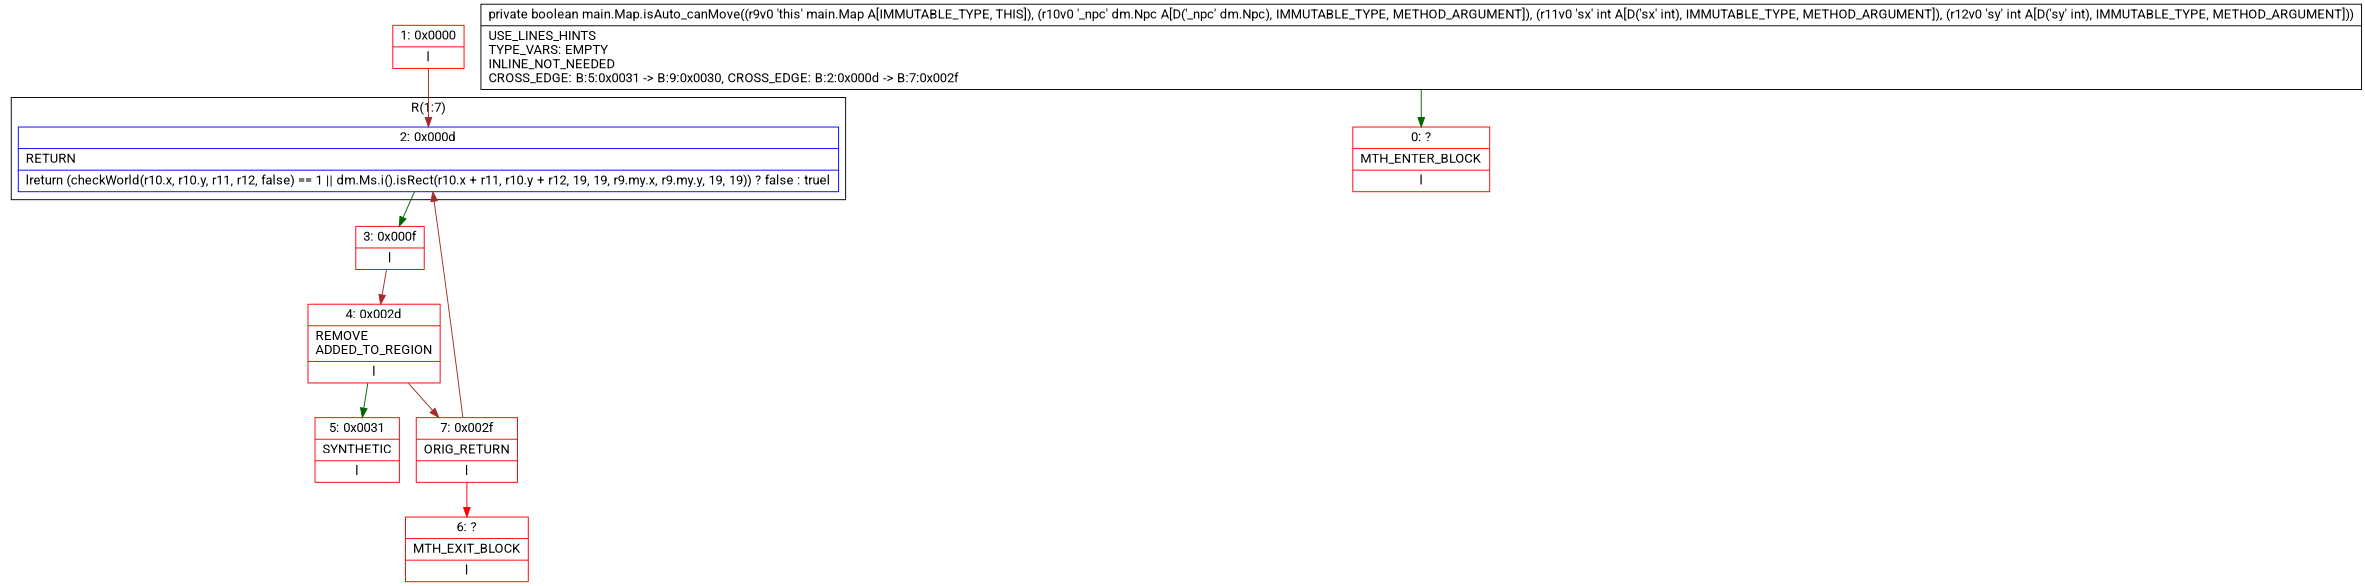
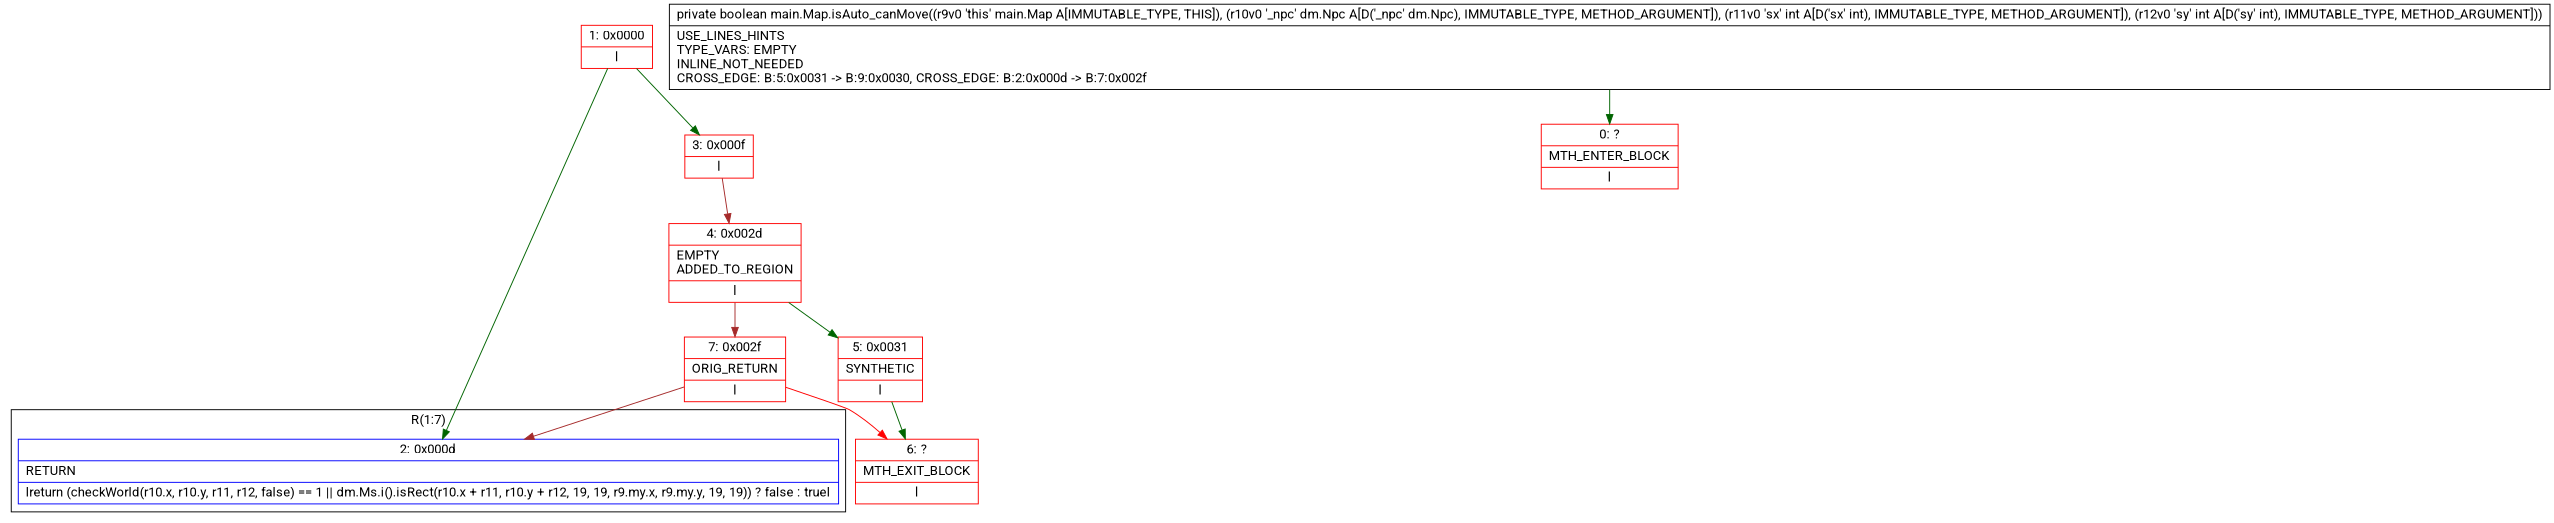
edge "1: 0x0000" -> "2: 0x000d": color brown -> darkgreen
edge "2: 0x000d" -> "3: 0x000f": now "1: 0x0000" -> "3: 0x000f"
node "4: 0x002d": text "REMOVE" -> "EMPTY"
edge "5: 0x0031" -> "6: ?": added
